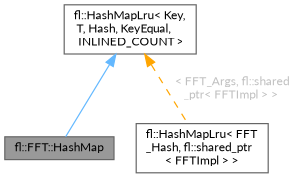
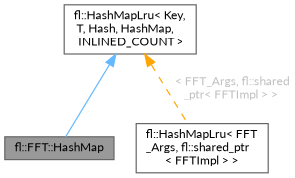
node "fl::HashMapLru< Key, T, Hash, KeyEqual, INLINED_COUNT >": label "fl::HashMapLru< Key, T, Hash, KeyEqual, INLINED_COUNT >" -> "fl::HashMapLru< Key, T, Hash, HashMap, INLINED_COUNT >"
node "fl::HashMapLru< FFT _Hash, fl::shared_ptr < FFTImpl > >": label "fl::HashMapLru< FFT _Hash, fl::shared_ptr < FFTImpl > >" -> "fl::HashMapLru< FFT _Args, fl::shared_ptr < FFTImpl > >"
